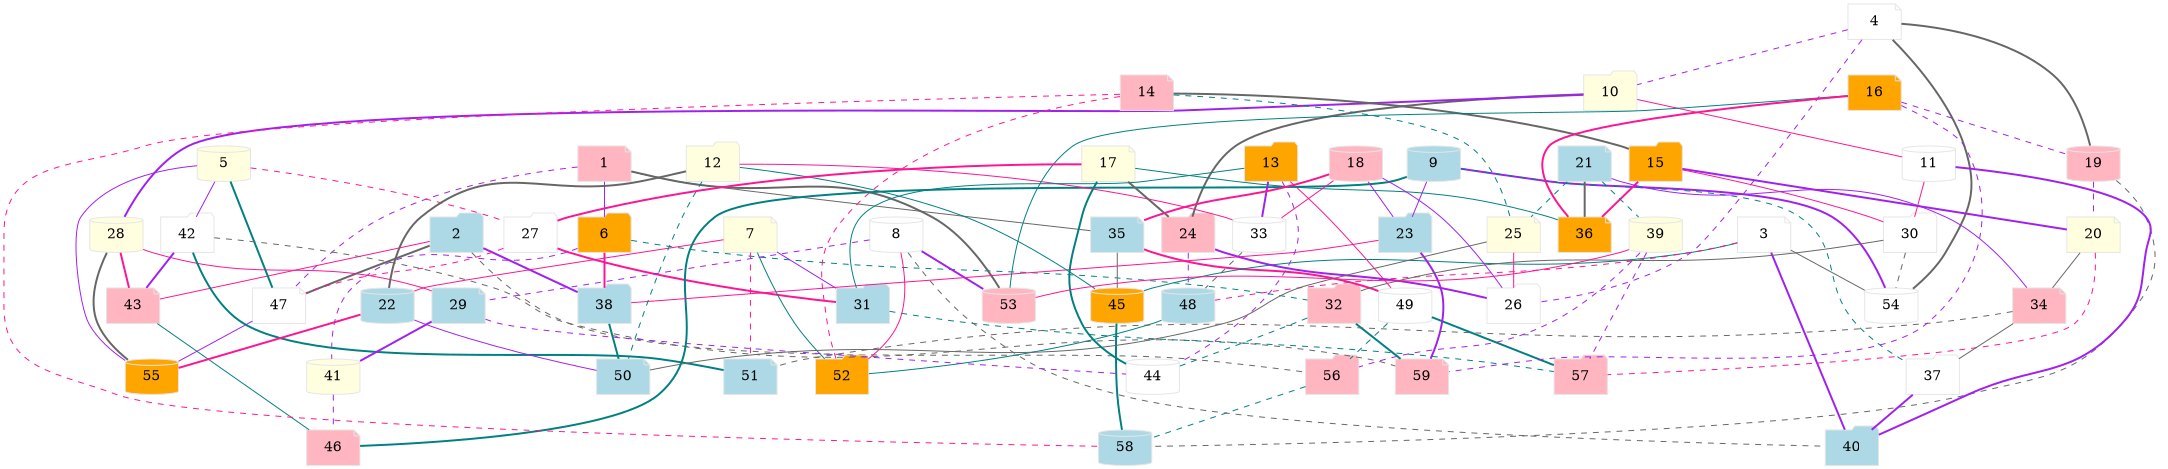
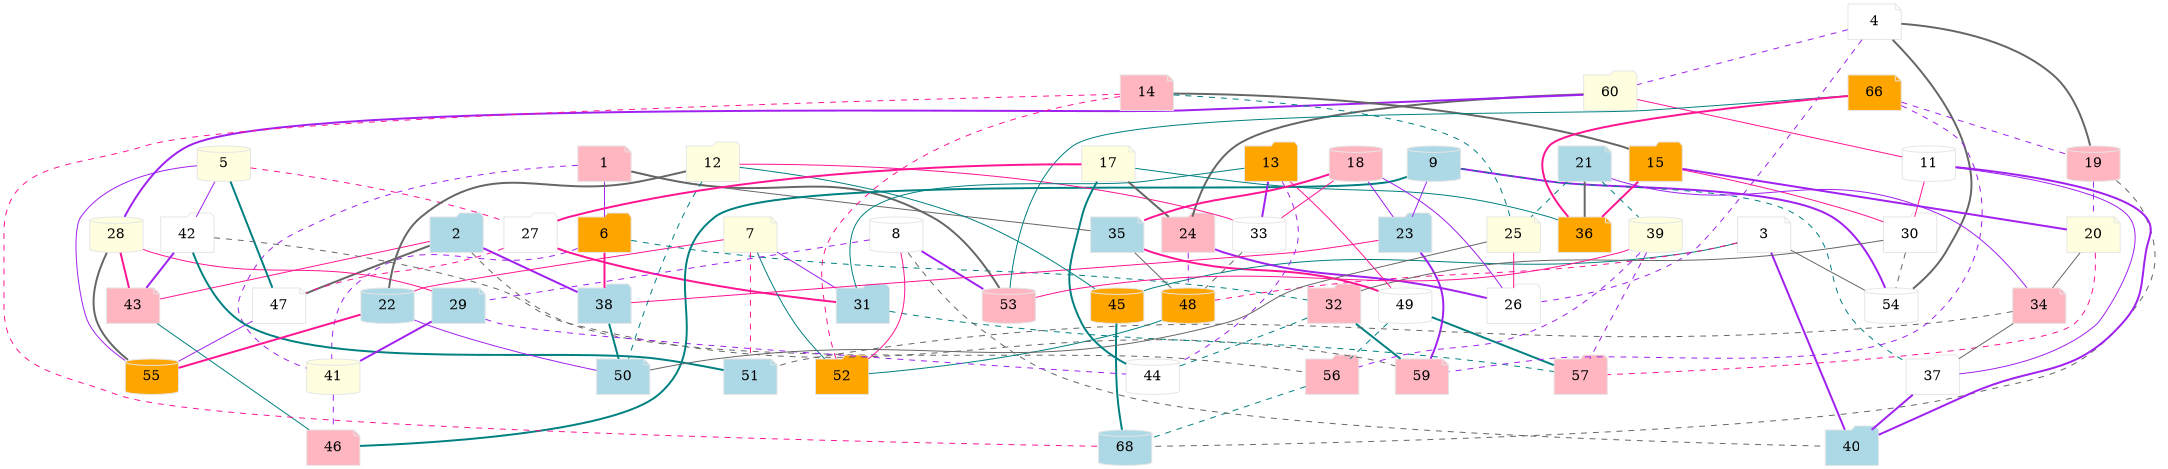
node "10": label "10" -> "60"
node "16": label "16" -> "66"
edge "1" -- "47": now "1" -- "41"
edge "11" -- "37": added
edge "35" -- "45": now "35" -- "48"
node "48": fillcolor lightblue -> orange
node "58": label "58" -> "68"
